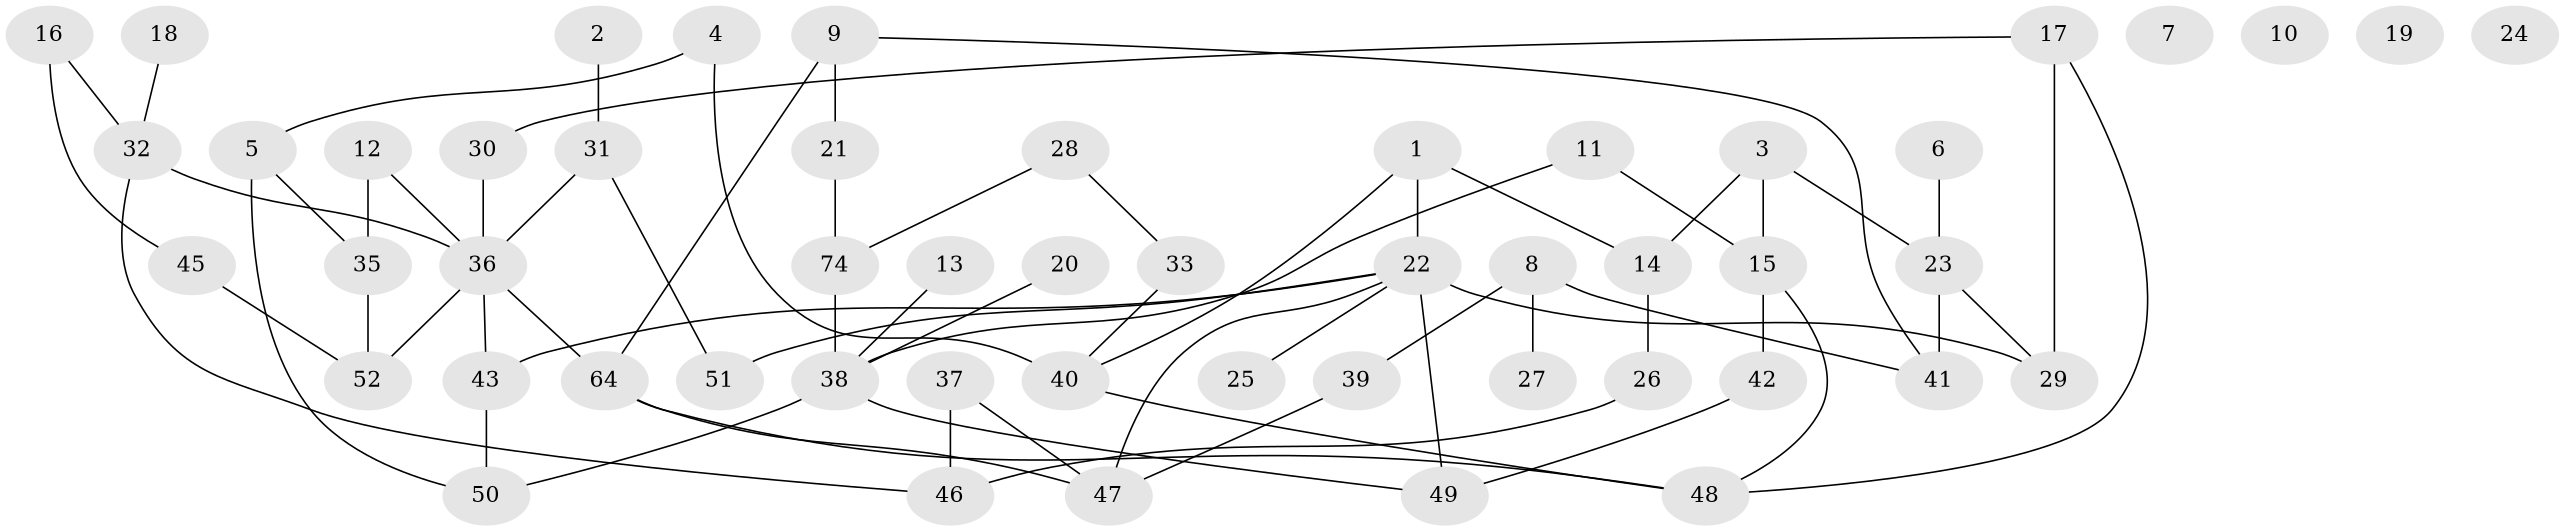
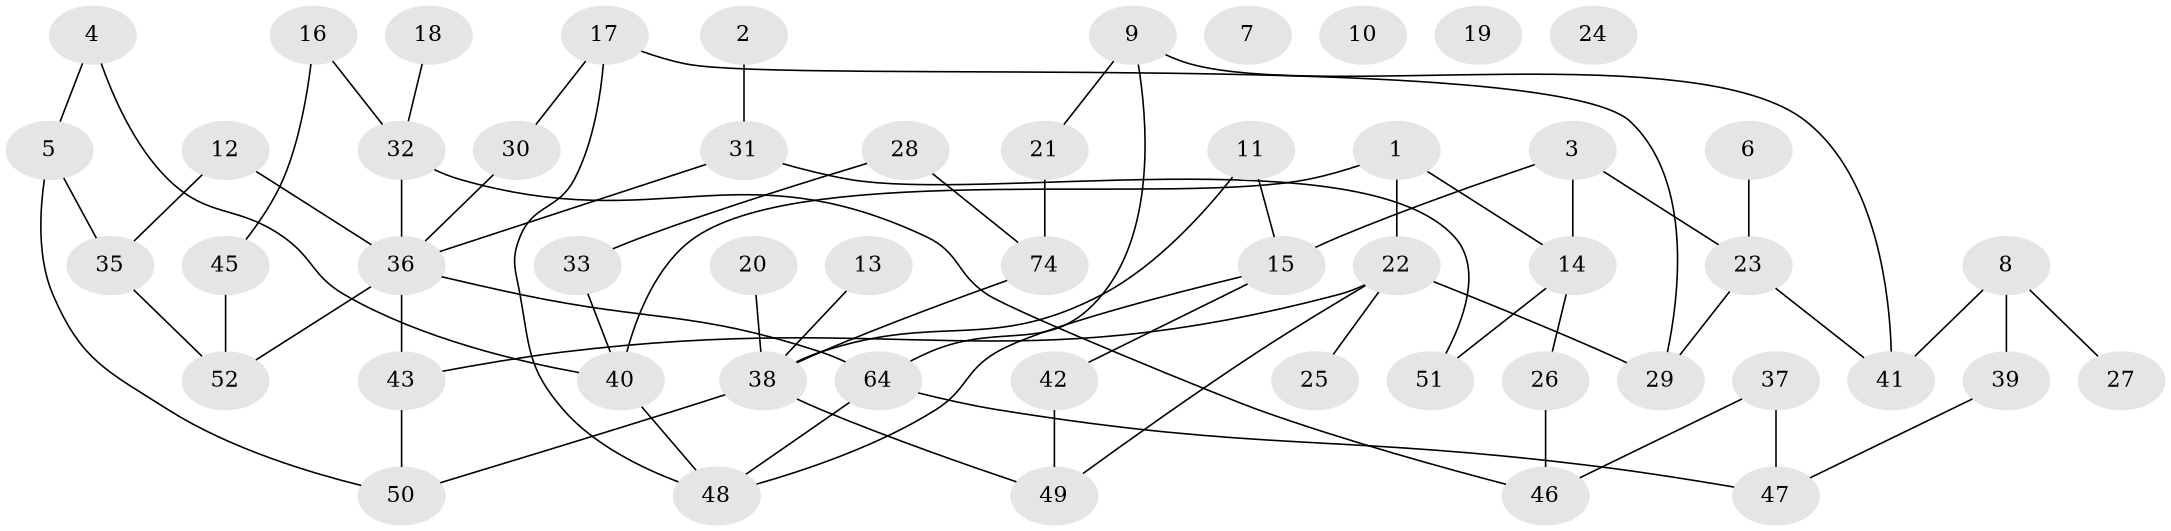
edge "22" -- "51": now "14" -- "51"
edge "22" -- "47": removed
